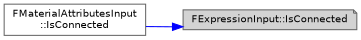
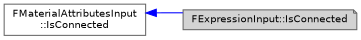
edge "FMaterialAttributesInput ::IsConnected" -> "FExpressionInput::IsConnected": reversed
